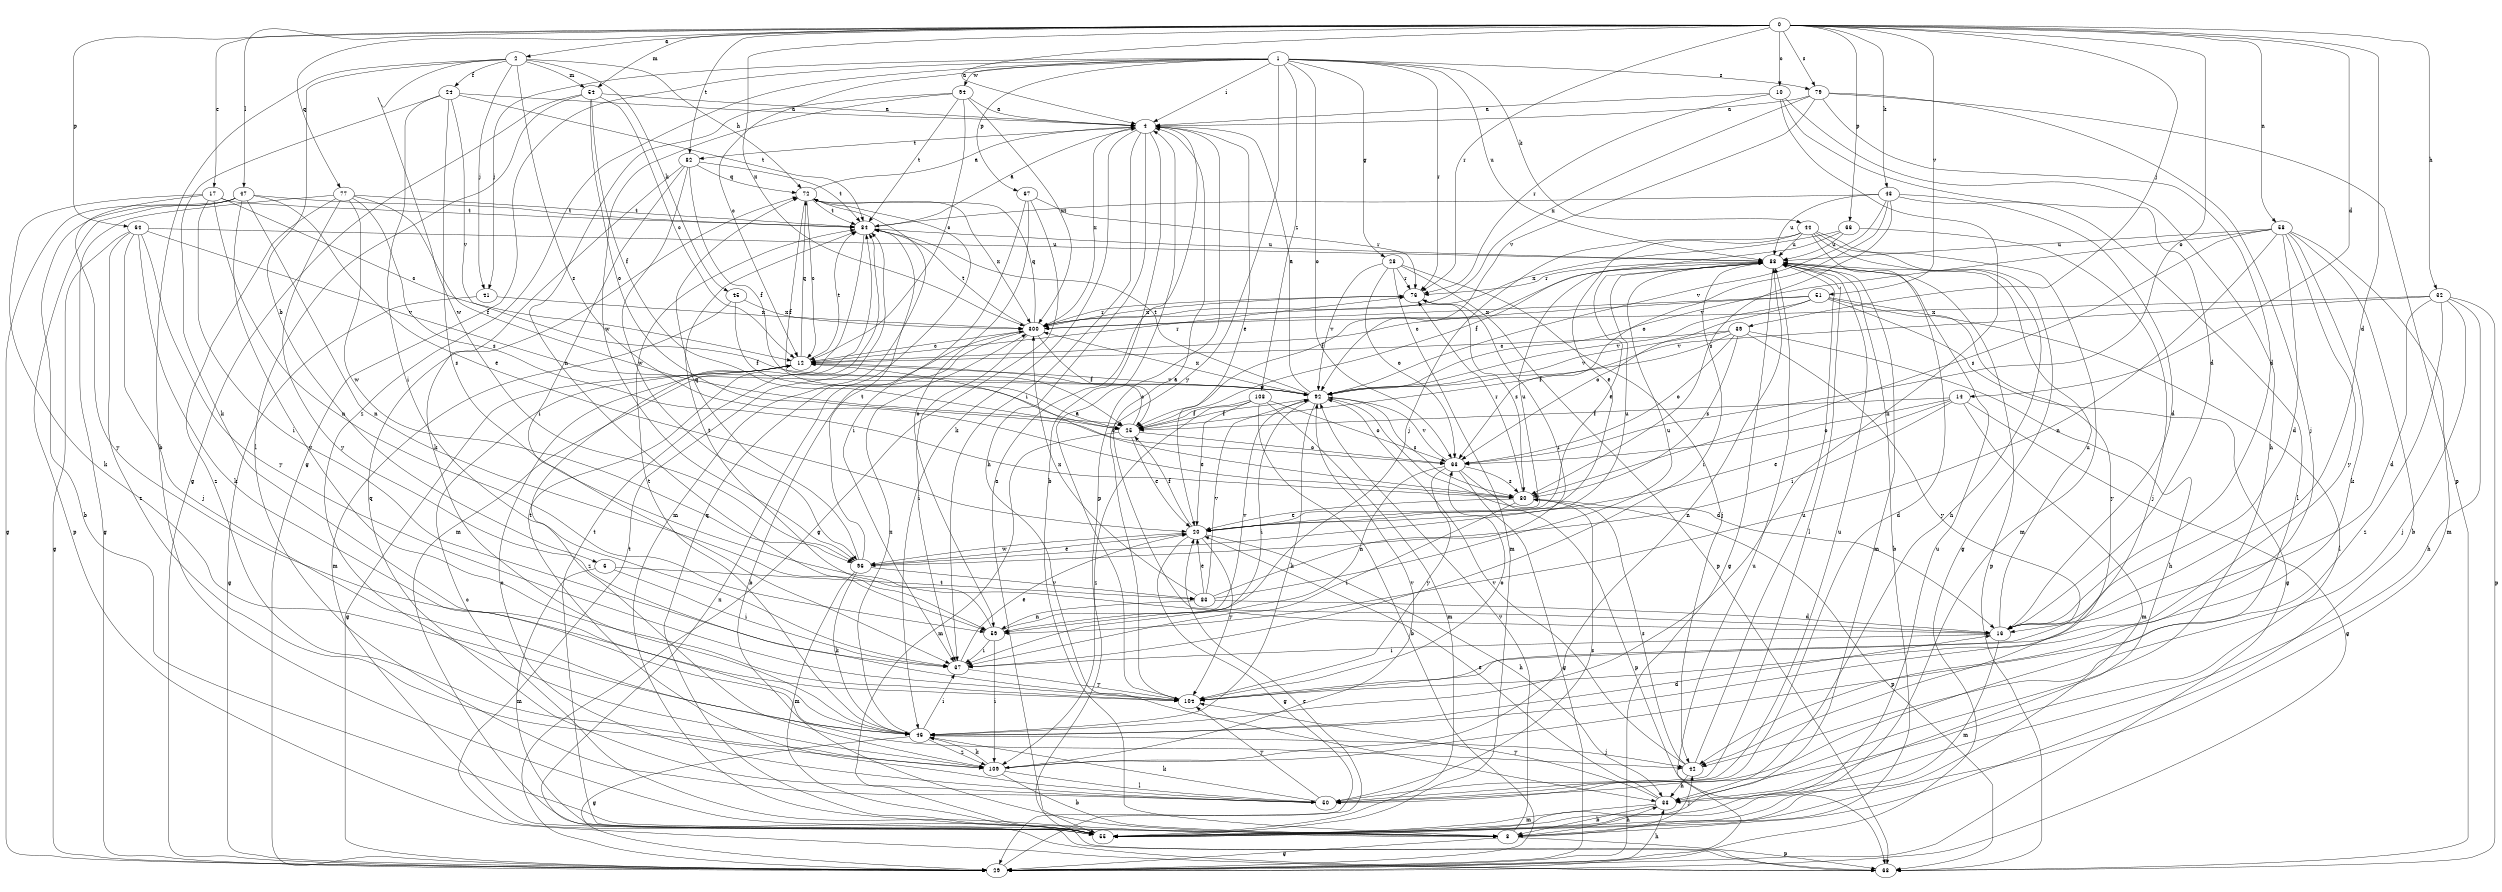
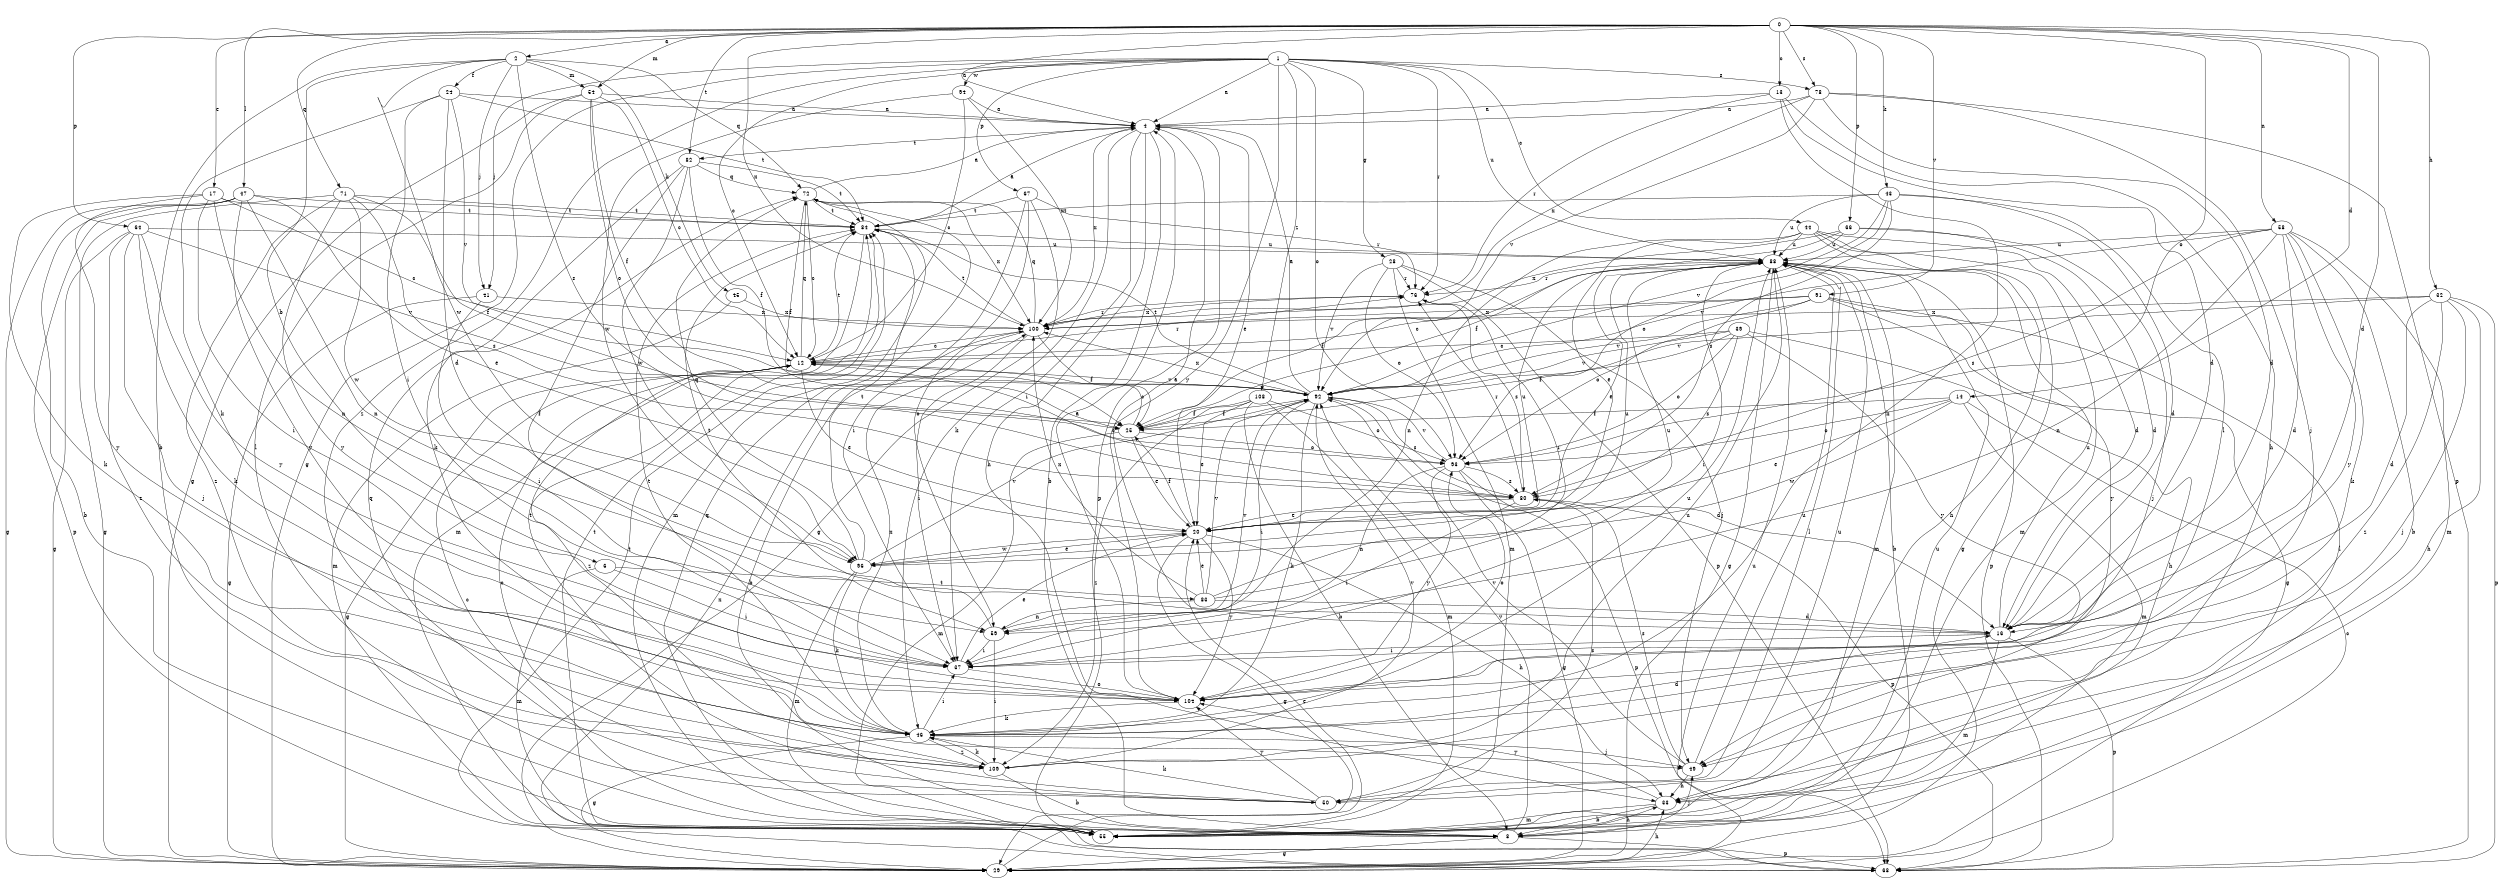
edge "1" -> "4": label "i" -> "a"
node "10": label "10" -> "13"
node "79": label "79" -> "78"
edge "0" -> "76": removed, label "r"
edge "2" -> "72": label "h" -> "q"
edge "1" -> "44": label "k" -> "c"
edge "94" -> "84": now "67" -> "84"
edge "0" -> "39": removed, label "j"
node "77": label "77" -> "71"
node "51": label "51" -> "91"
edge "94" -> "59": removed, label "n"
node "300": label "300" -> "100"
edge "66" -> "16": added, label "d"
edge "24" -> "16": label "s" -> "d"
edge "45" -> "25": removed, label "f"
edge "82" -> "37": label "i" -> "f"
edge "44" -> "59": label "j" -> "n"
edge "55" -> "4": removed, label "a"
node "63": label "63" -> "93"
edge "14" -> "96": label "i" -> "w"
edge "109" -> "88": label "n" -> "u"
edge "41" -> "37": added, label "i"
edge "96" -> "83": now "96" -> "92"
edge "44" -> "50": now "44" -> "16"
edge "14" -> "29": label "g" -> "c"
edge "46" -> "88": added, label "u"
edge "33" -> "20": now "12" -> "20"
edge "43" -> "50": now "43" -> "37"
edge "37" -> "104": label "y" -> "o"
edge "104" -> "46": added, label "k"
node "42": label "42" -> "49"
edge "109" -> "50": removed, label "l"
edge "108" -> "29": now "108" -> "8"
edge "16" -> "68": added, label "p"
